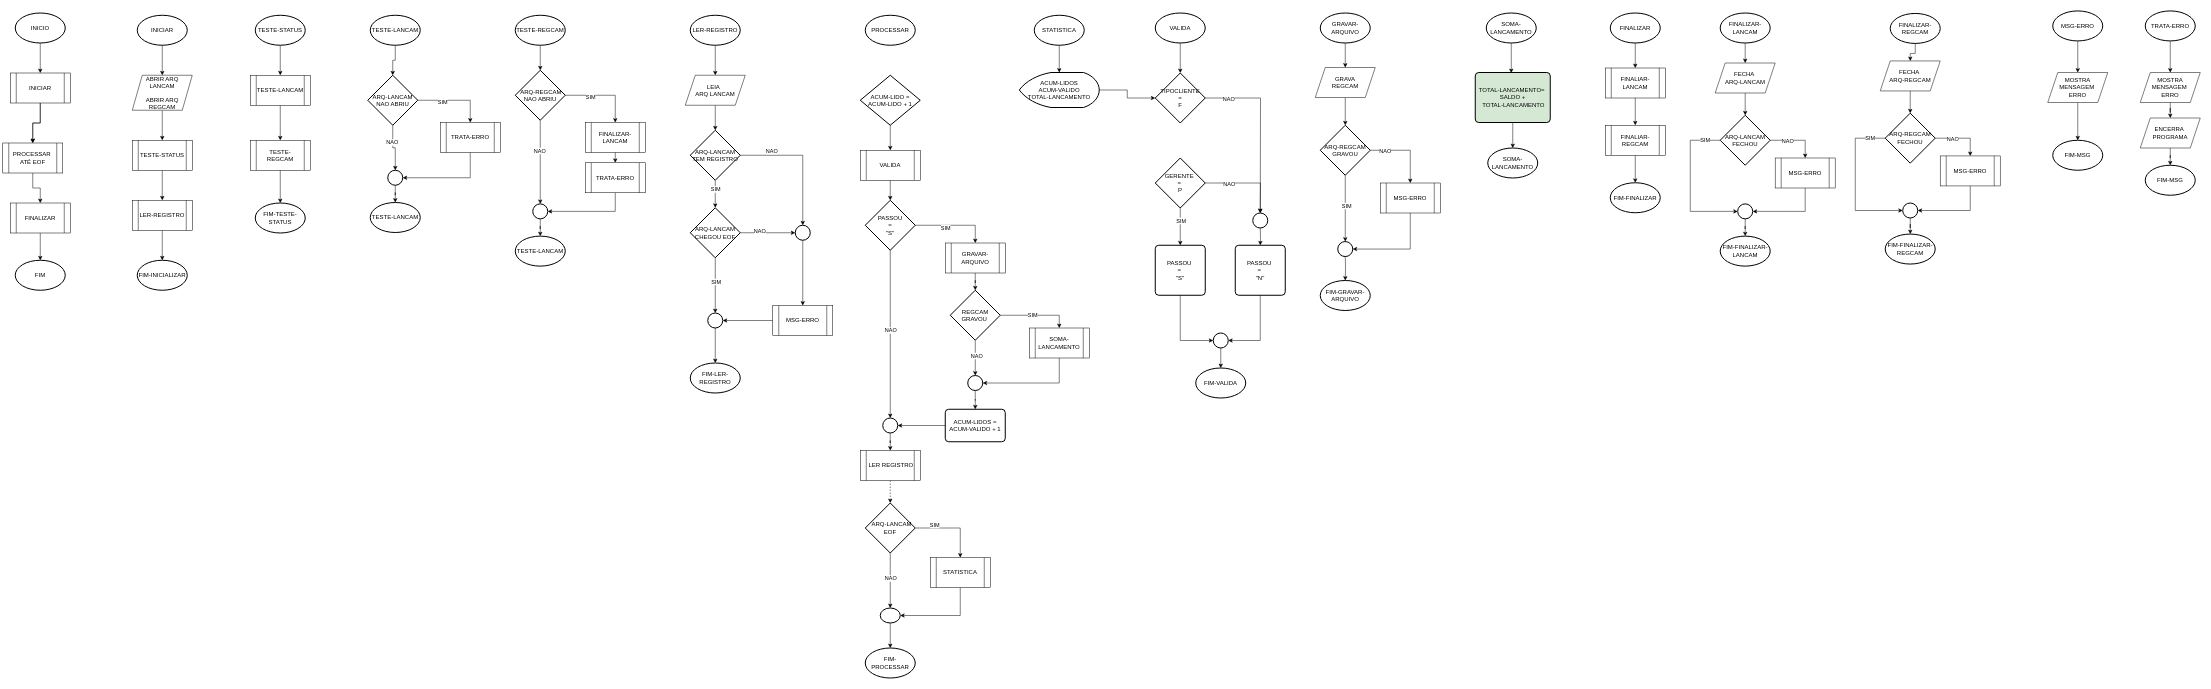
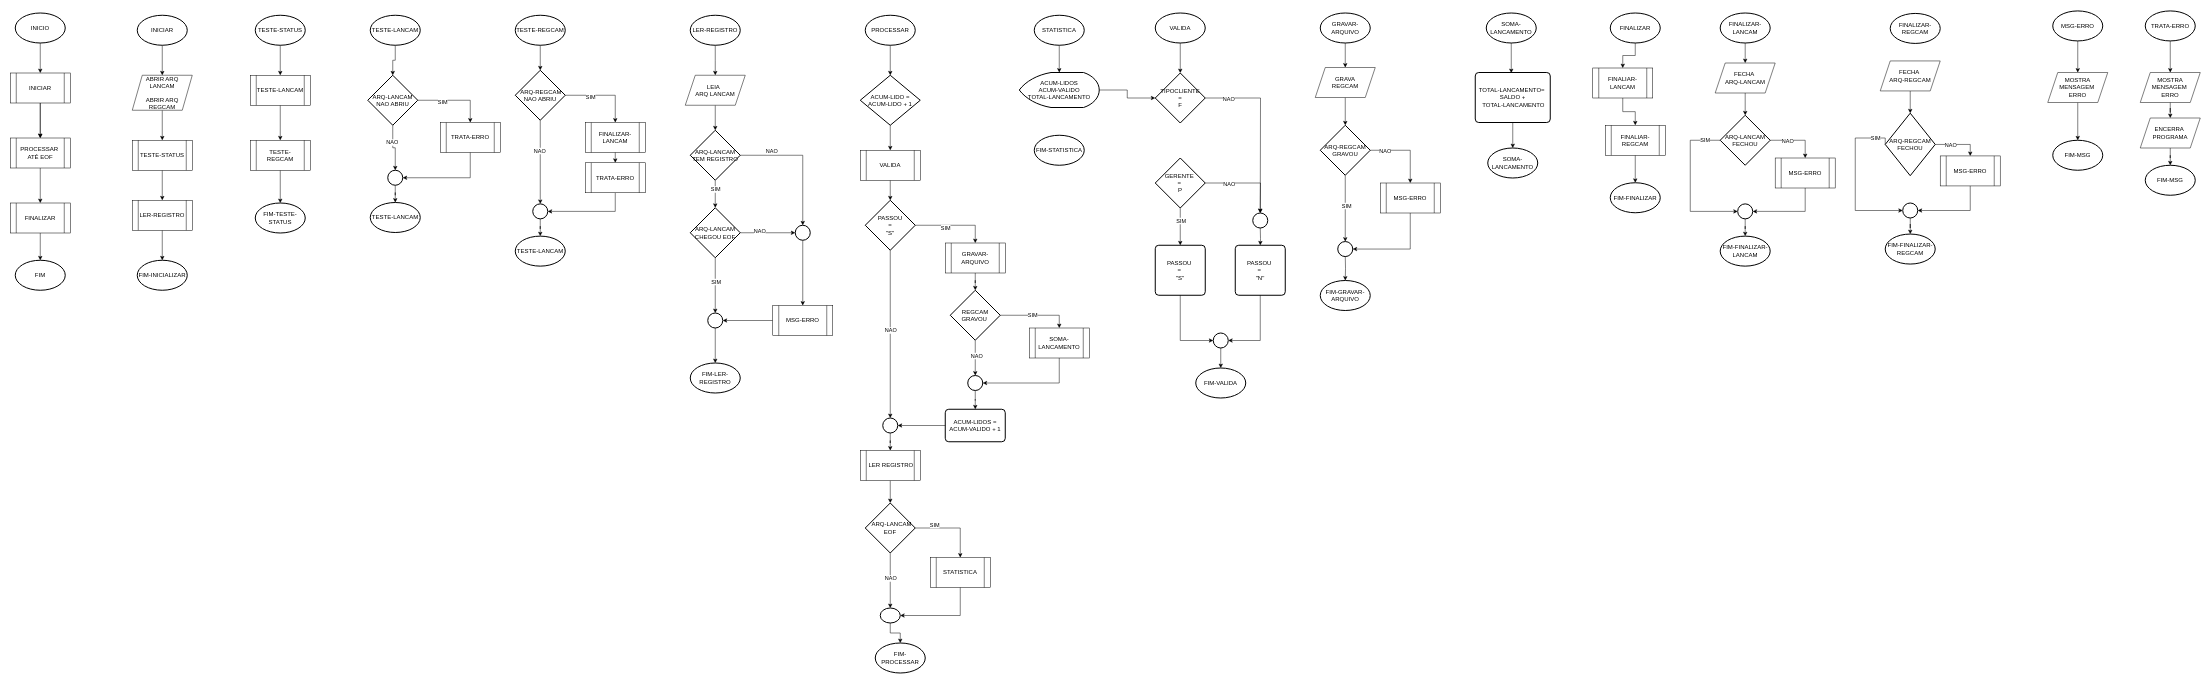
edge "FINALIZAR-REGCAM" -> "FECHA ARQ-REGCAM": removed
edge "PROCESSAR" -> "ACUM-LIDO = ACUM-LIDO + 1": added
node "FINALIAR-LANCAM": moved (1635, 83) -> (1623, 83)
node "TOTAL-LANCAMENTO= SALDO + TOTAL-LANCAMENTO": fillcolor #d5e8d4 -> #ffffff
node "ARQ-REGCAM FECHOU": size 50x50 -> 50x63
node "FIM-STATISTICA": added
node "PROCESSAR ATÉ EOF": moved (33, 158) -> (40, 153)
edge "LER REGISTRO" -> "ARQ-LANCAM EOF": style dashed -> solid
node "FIM-PROCESSAR": moved (890, 663) -> (900, 658)
